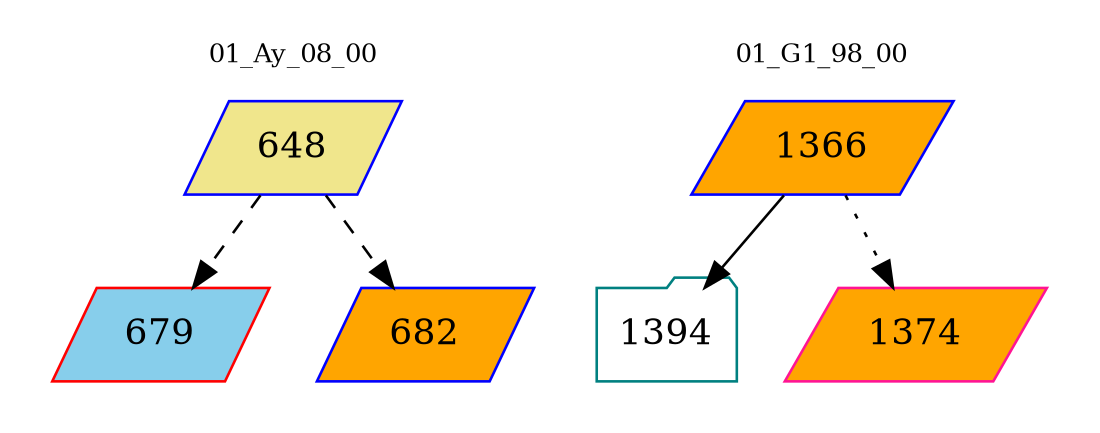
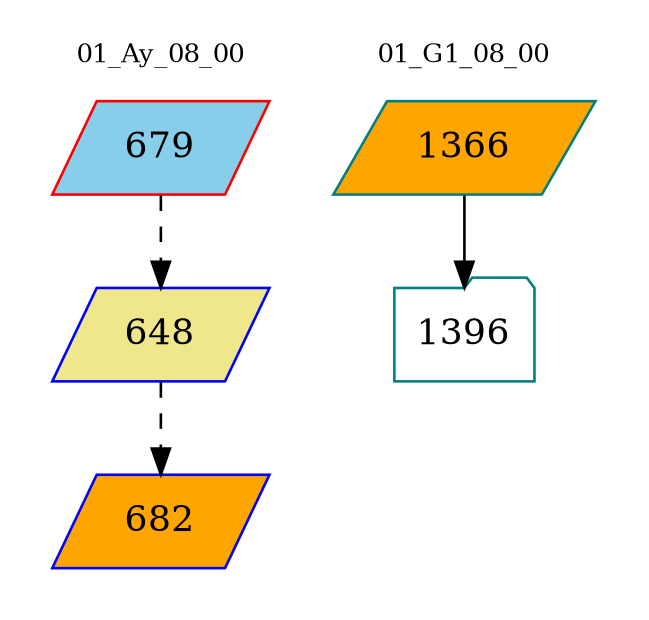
cluster "01_G1_98_00": label "01_G1_98_00" -> "01_G1_08_00"
node "1366": color blue -> teal
edge "648" -> "679": reversed
node "1394": label "1394" -> "1396"
node "1374": removed
